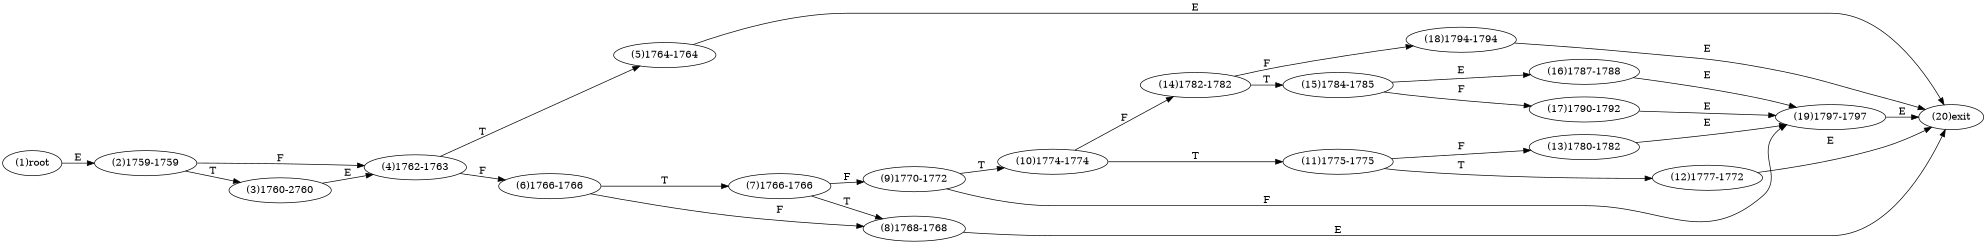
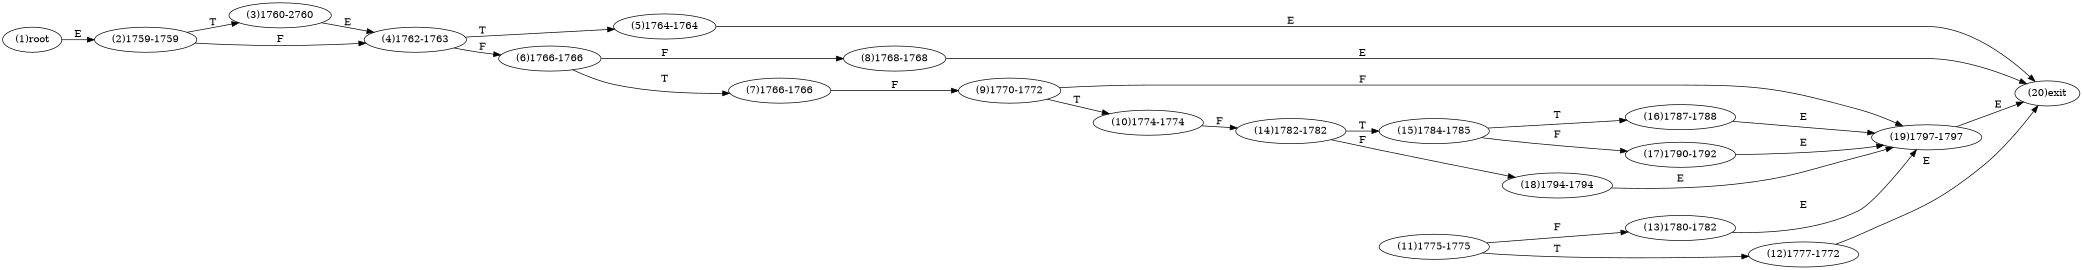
edge "(18)1794-1794" -> "(20)exit": now "(18)1794-1794" -> "(19)1797-1797"
edge "(15)1784-1785" -> "(16)1787-1788": label "E" -> "T"
edge "(10)1774-1774" -> "(11)1775-1775": removed, label "T"
edge "(7)1766-1766" -> "(8)1768-1768": removed, label "T"
